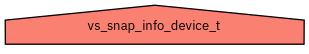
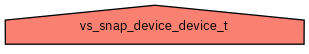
node "vs_snap_info_device_t": label "vs_snap_info_device_t" -> "vs_snap_device_device_t"
